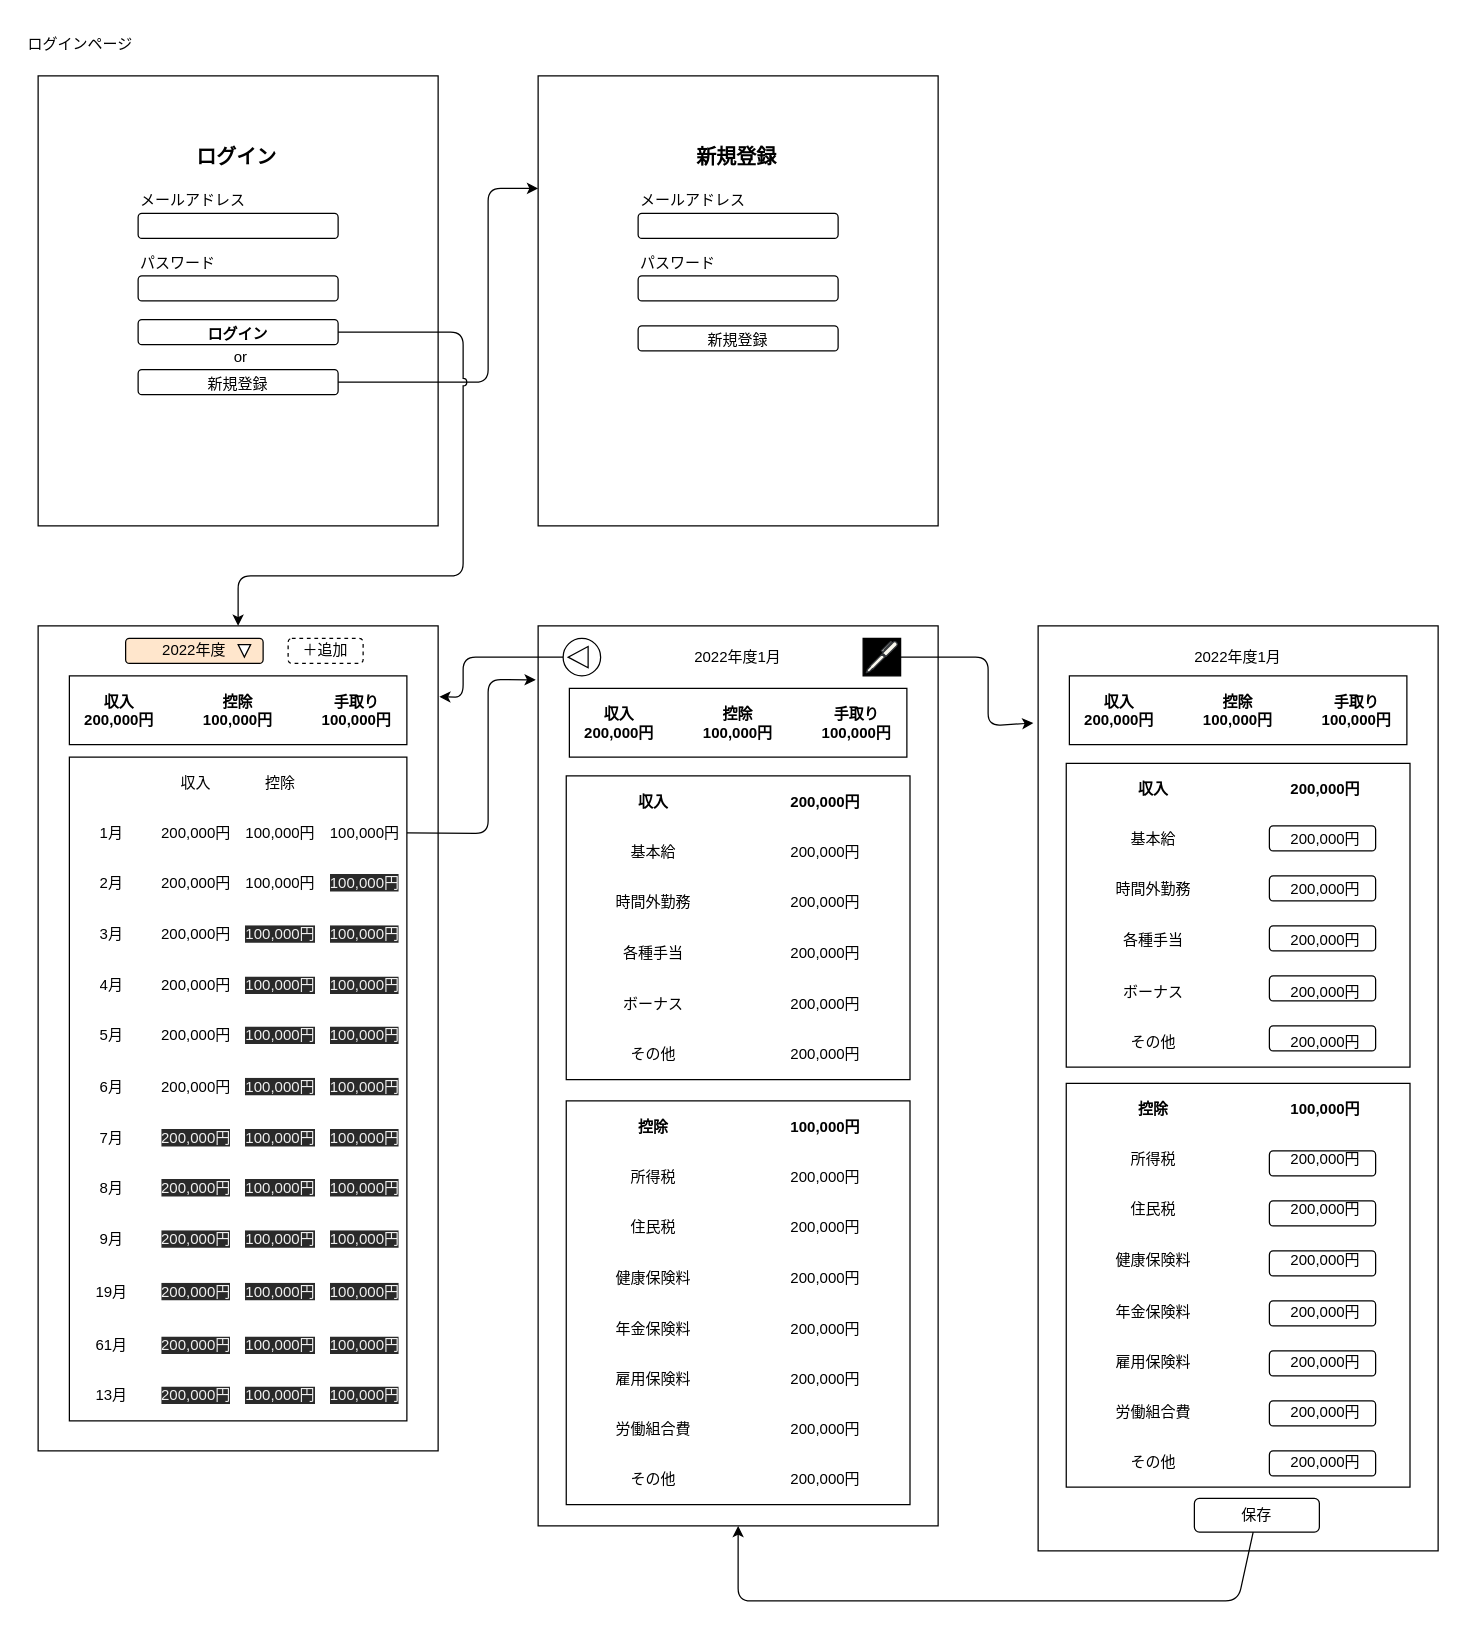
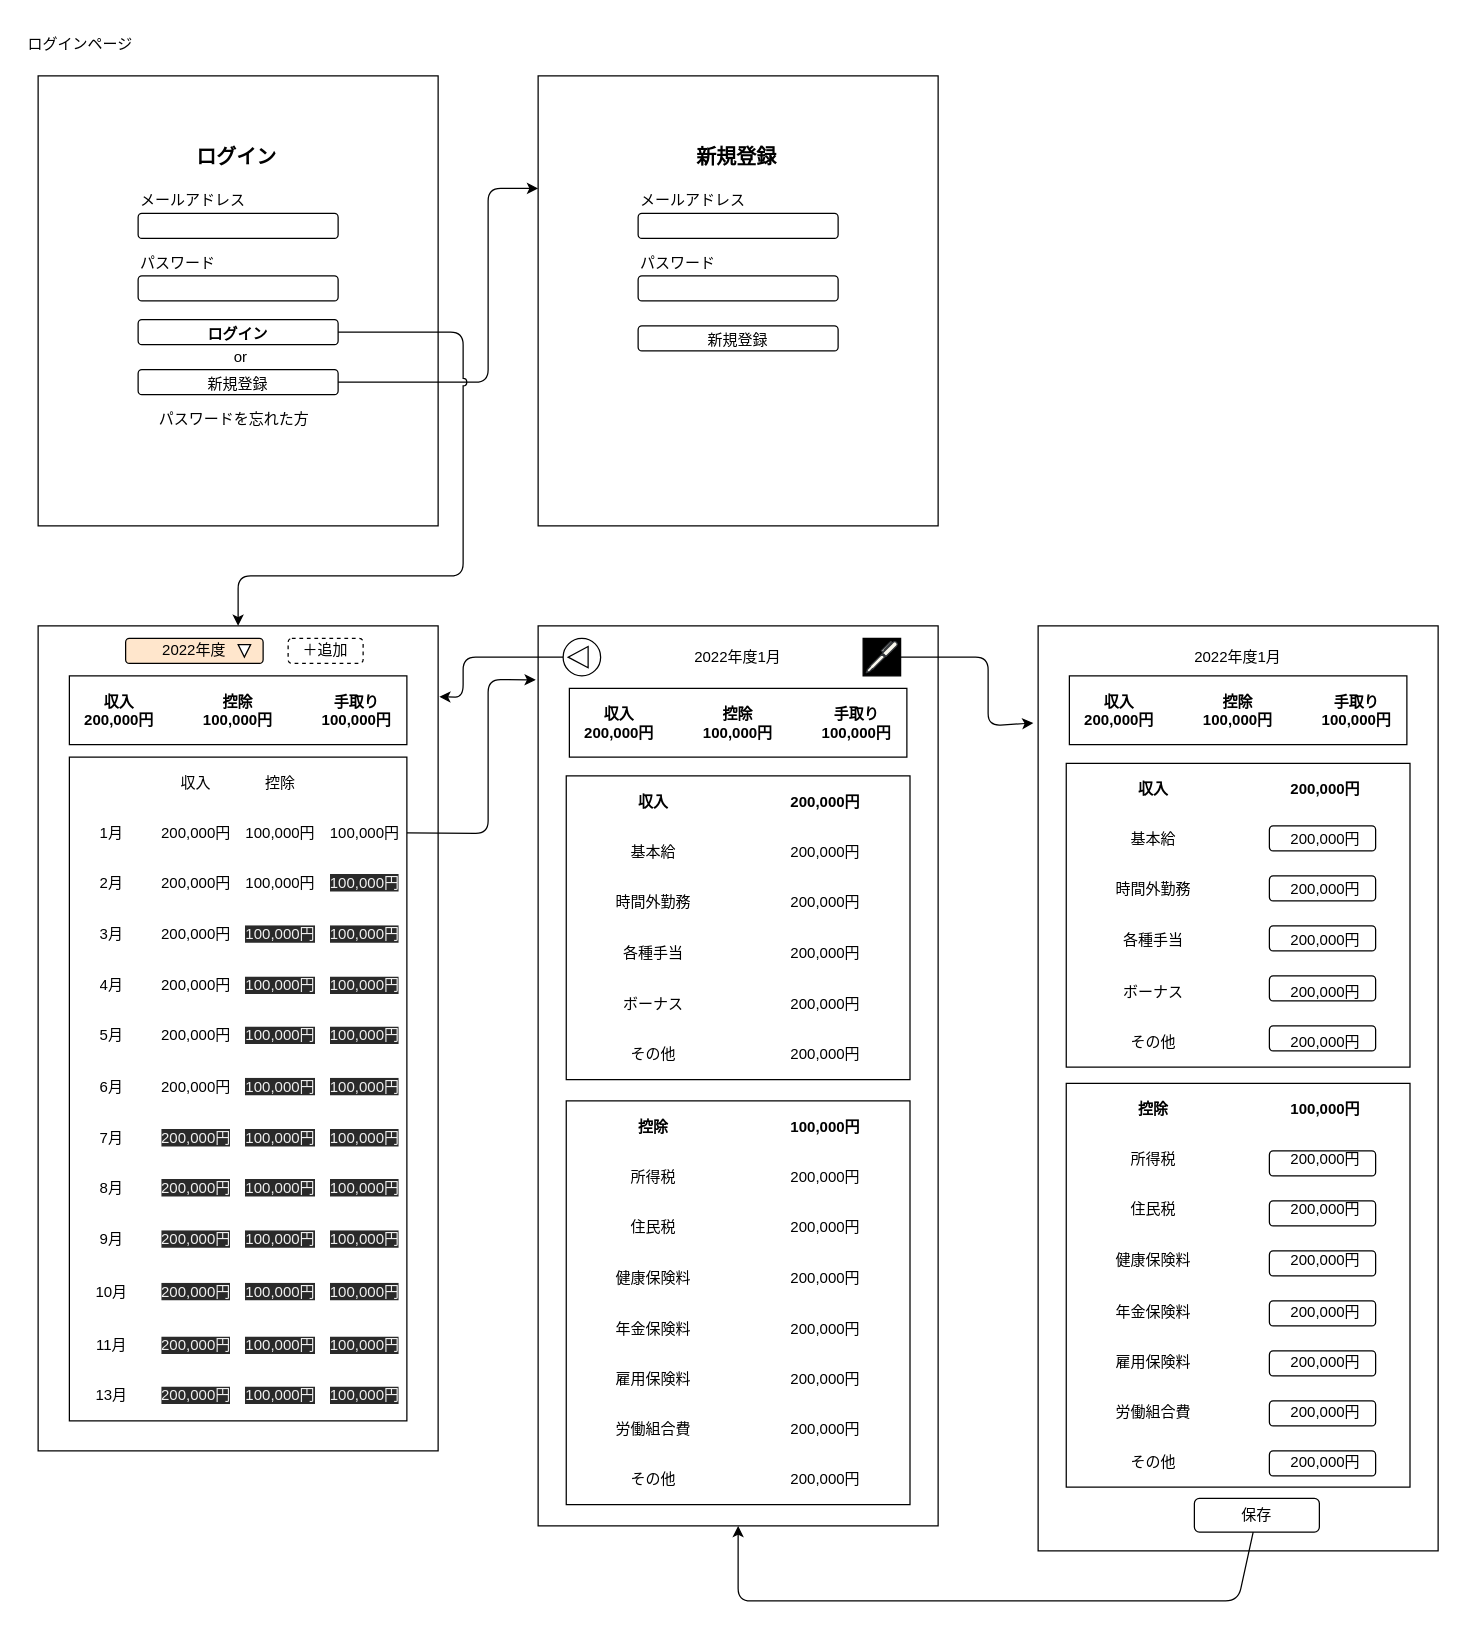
node "パスワードを忘れた方": added
node "19月": label "19月" -> "10月"
node "61月": label "61月" -> "11月"
